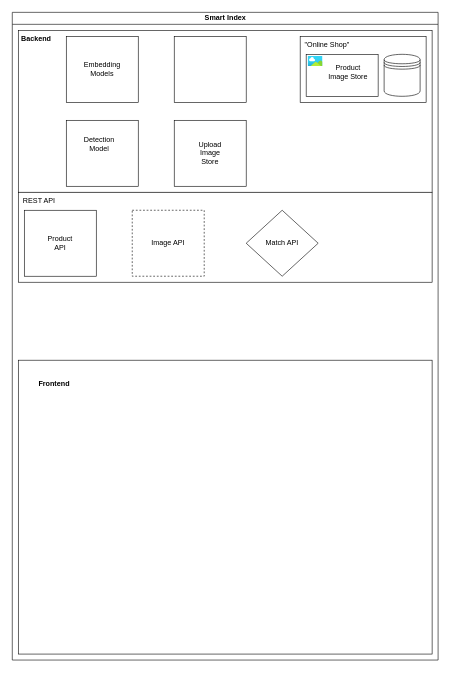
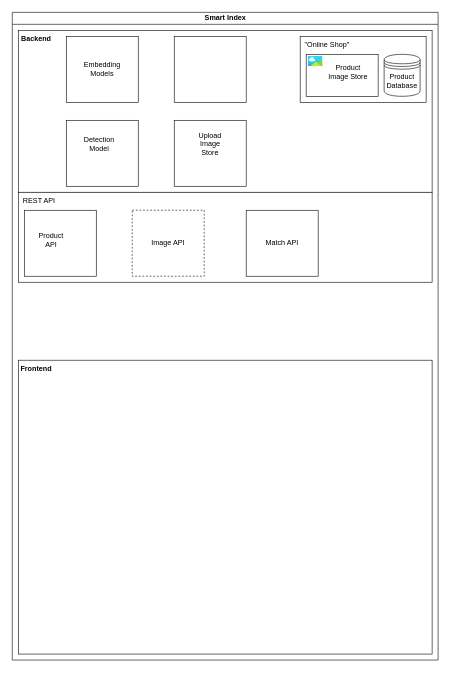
node "Product Database": added
node "Upload Image Store": moved (210, 153) -> (210, 144)
node "Product API": moved (60, 243) -> (51, 240)
node "Match API": shape diamond -> rectangle
node "Frontend": moved (54, 384) -> (36, 369)
